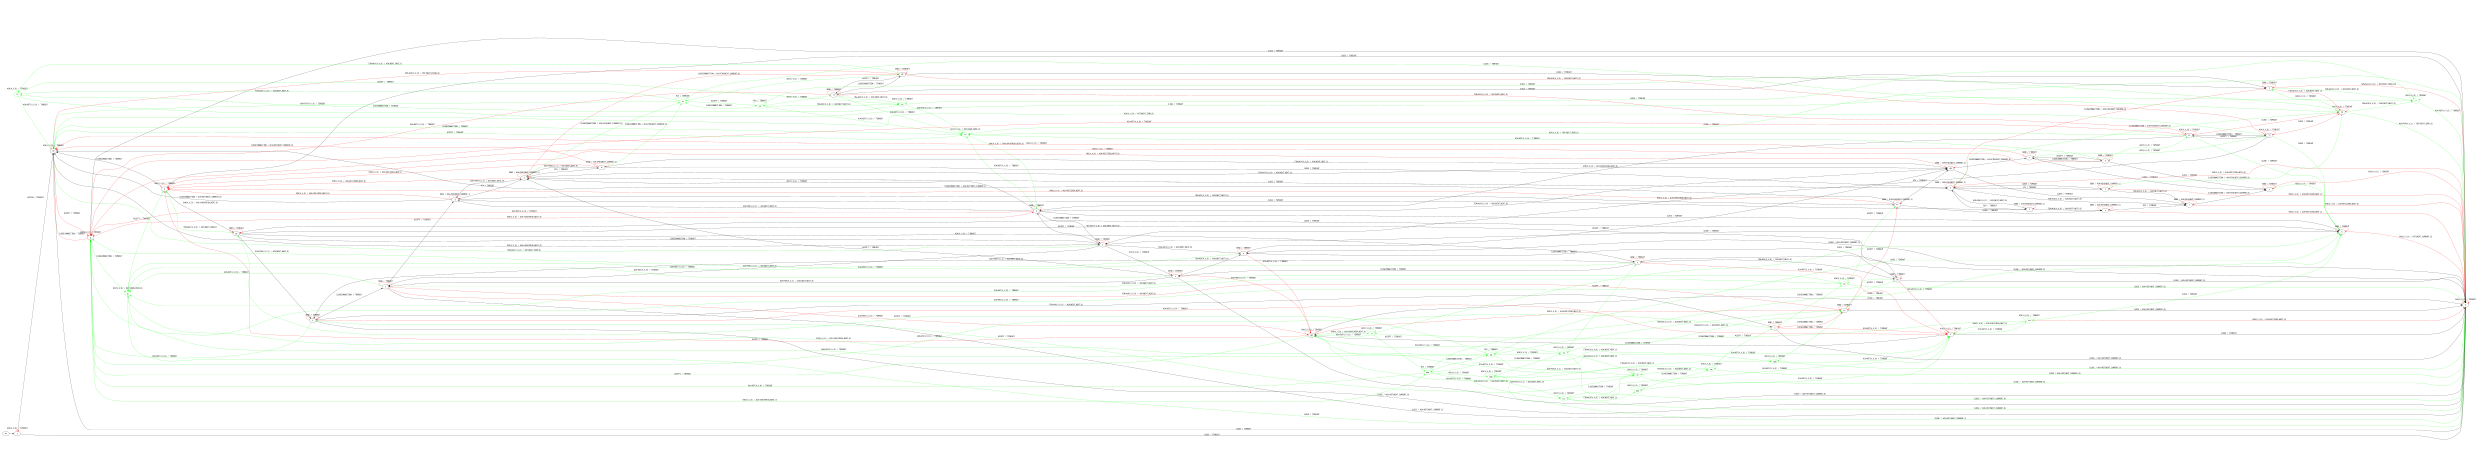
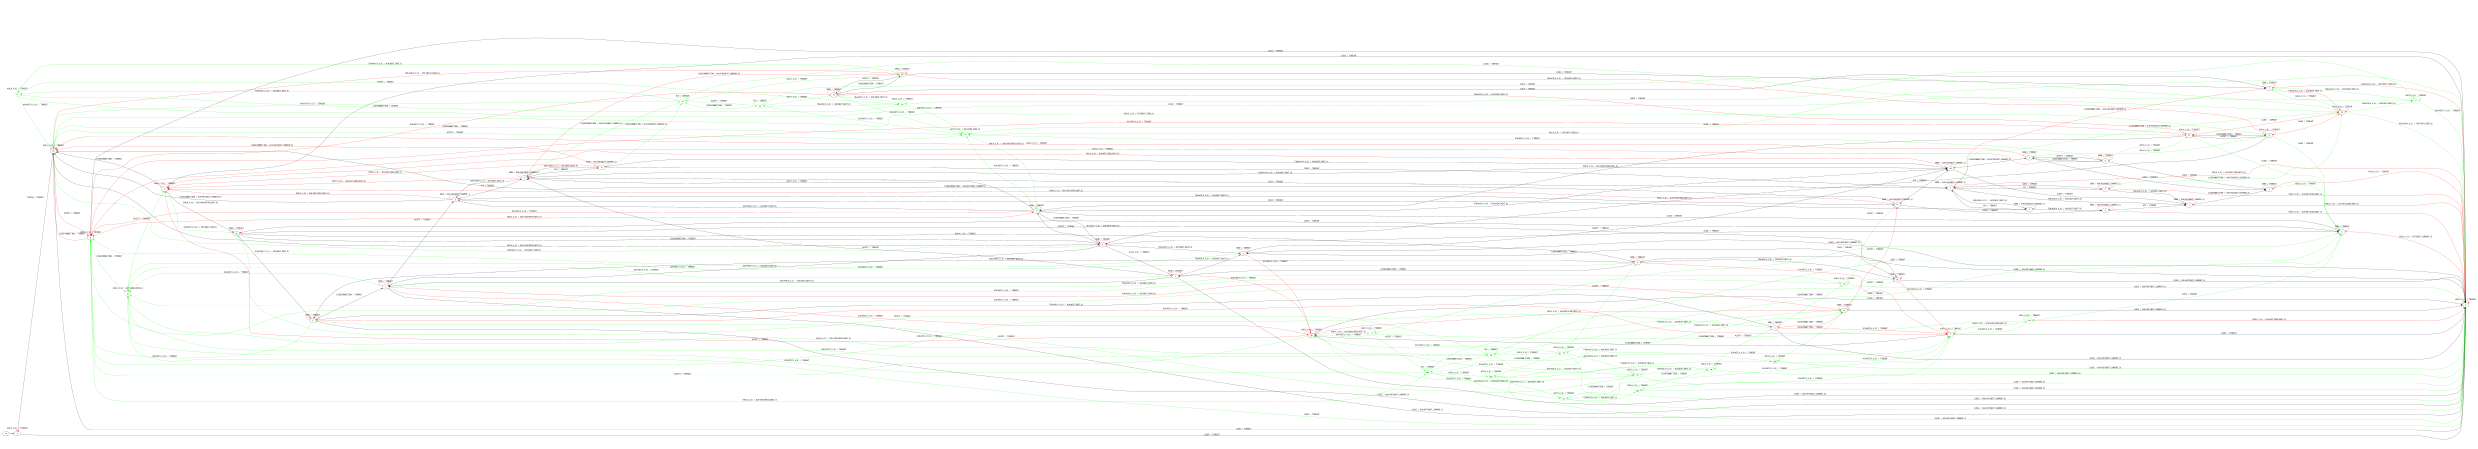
edge "aaa" -> "g": now "aaa" -> "pp"
edge "eee" -> "d": added, label "CLOSE / ACK+RST(NEXT,CURRENT,0)"
